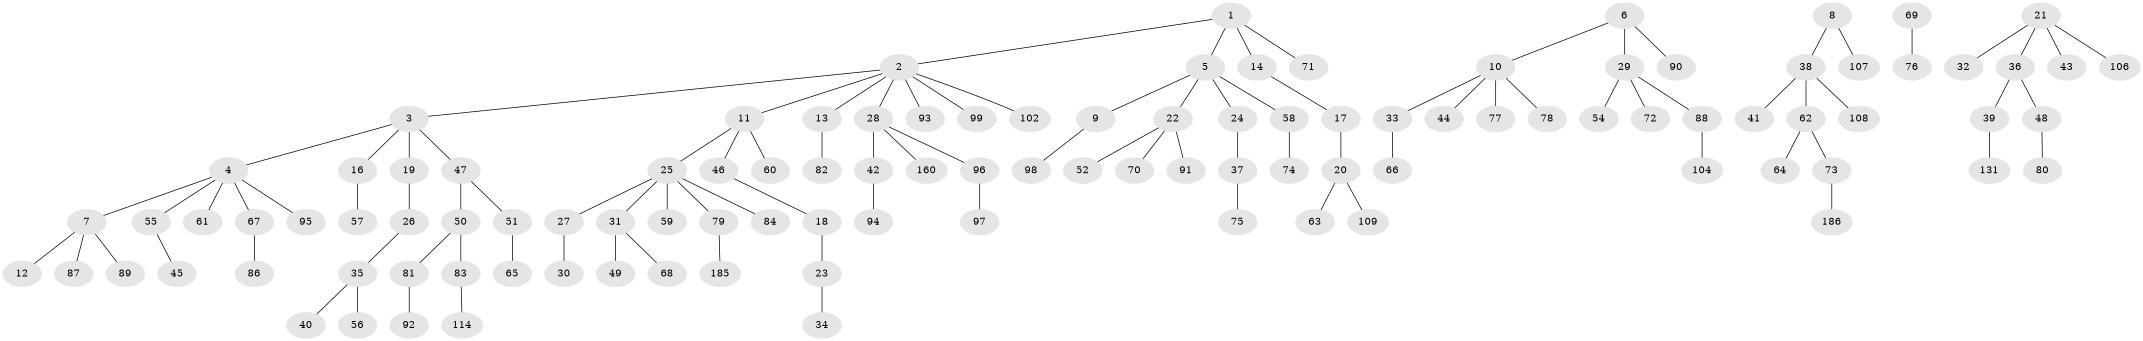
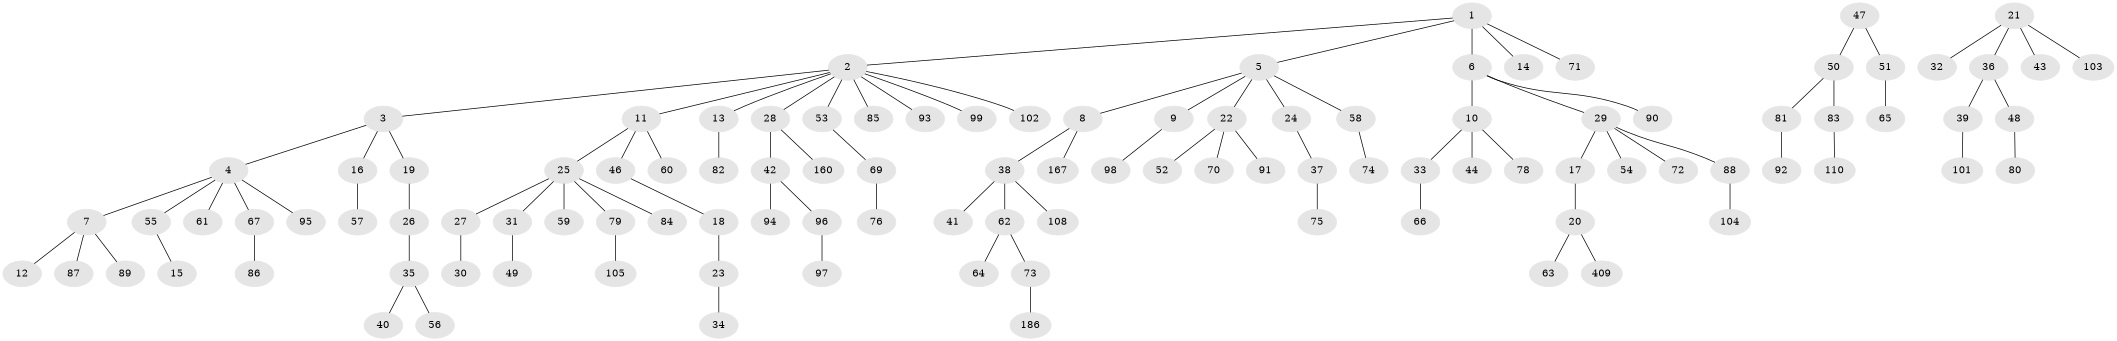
edge "1" -- "6": added
node "107": label "107" -> "167"
node "106": label "106" -> "103"
edge "5" -- "8": added
edge "14" -- "17": now "29" -- "17"
node "53": added
node "85": added
node "77": removed
edge "3" -- "47": removed
edge "28" -- "96": now "42" -- "96"
node "131": label "131" -> "101"
node "109": label "109" -> "409"
node "45": label "45" -> "15"
node "68": removed
node "185": label "185" -> "105"
node "114": label "114" -> "110"
